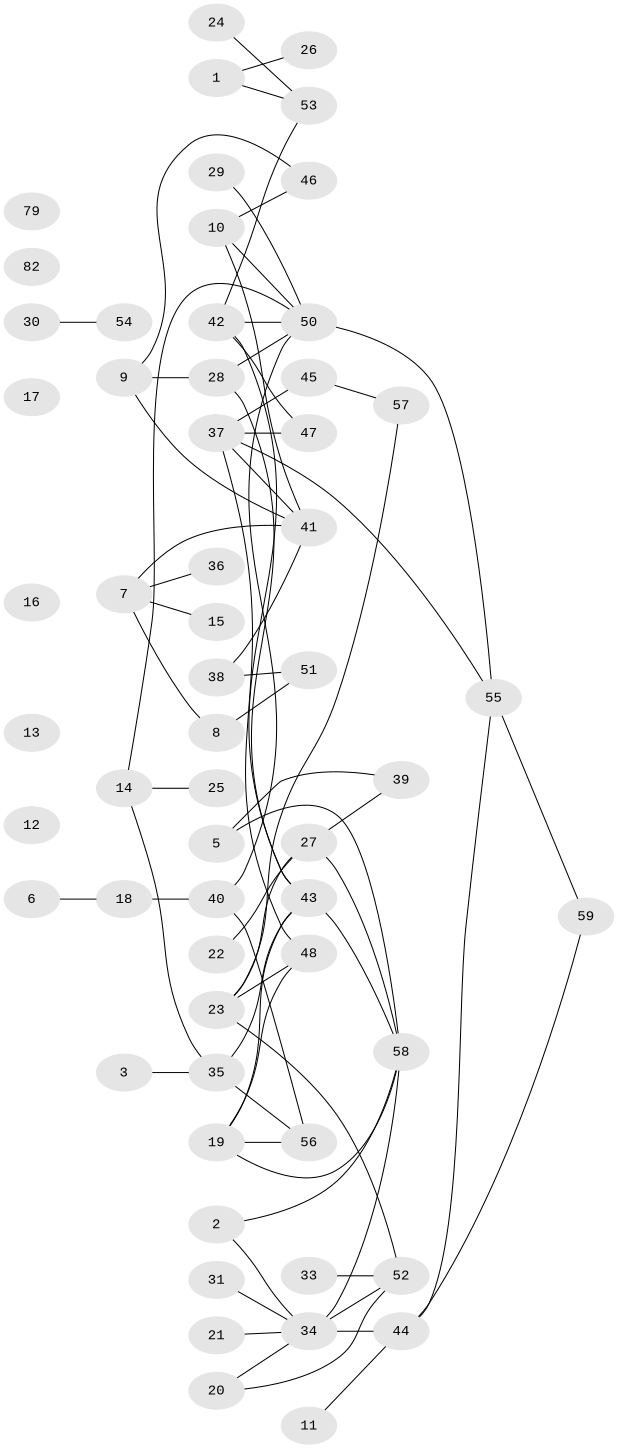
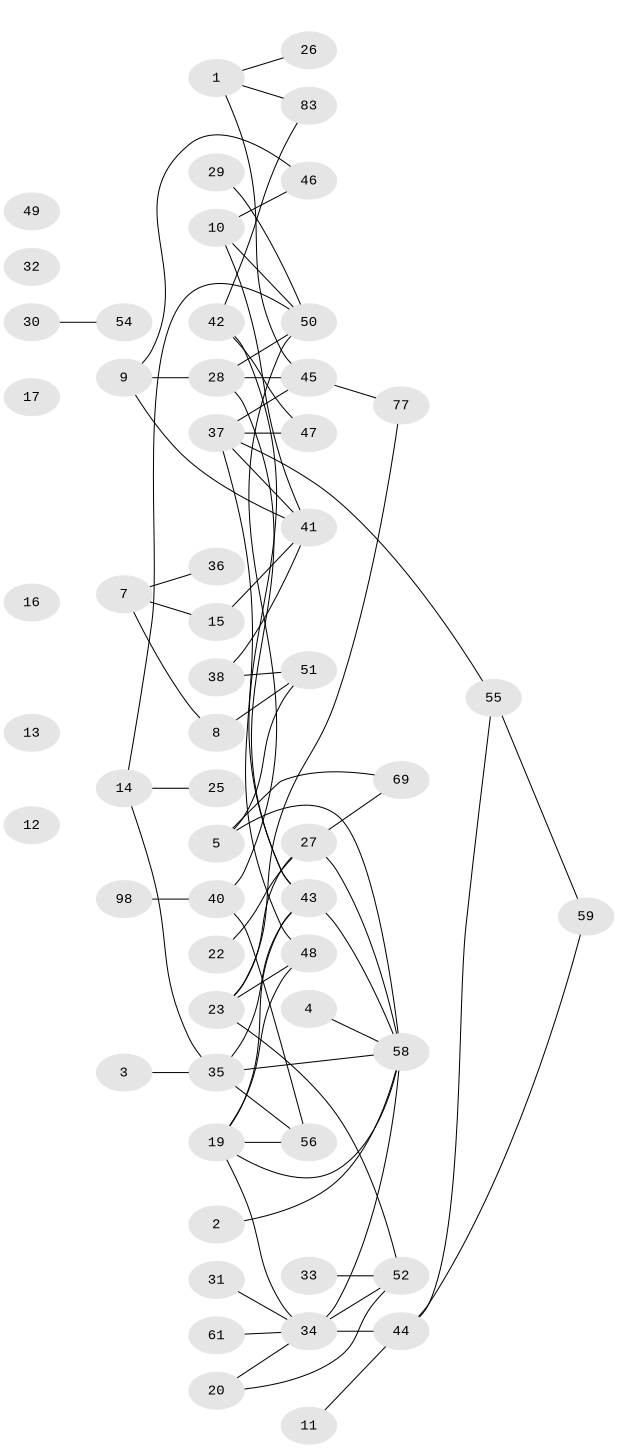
node "24": removed
node "53": label "53" -> "83"
node "79": label "79" -> "49"
edge "1" -- "45": added
node "82": label "82" -> "32"
edge "42" -- "50": removed
edge "28" -- "45": added
node "57": label "57" -> "77"
edge "50" -- "55": removed
edge "41" -- "7": now "41" -- "15"
edge "51" -- "5": added
node "39": label "39" -> "69"
node "6": removed
node "18": label "18" -> "98"
node "4": added
edge "58" -- "35": added
edge "2" -- "34": now "19" -- "34"
node "21": label "21" -> "61"
